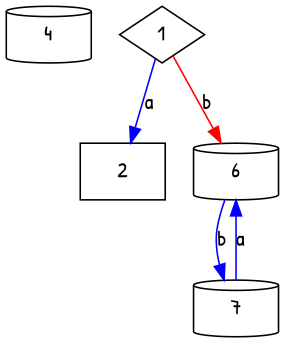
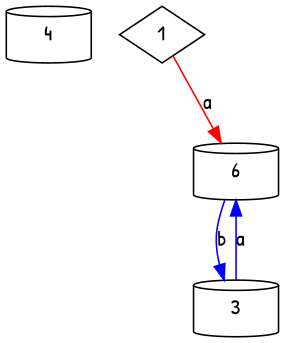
edge "1" -> "6": label "b" -> "a"
node "2": removed
node "7": label "7" -> "3"
